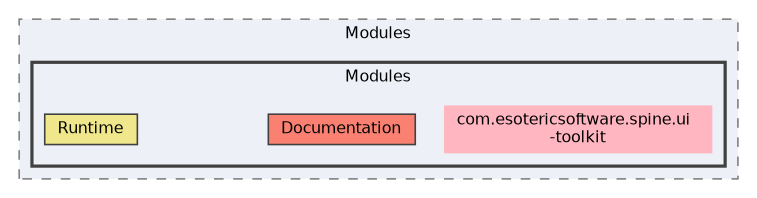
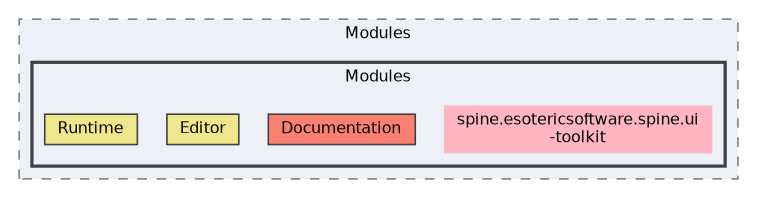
node "Editor": added
node "com.esotericsoftware.spine.ui -toolkit": label "com.esotericsoftware.spine.ui -toolkit" -> "spine.esotericsoftware.spine.ui -toolkit"
